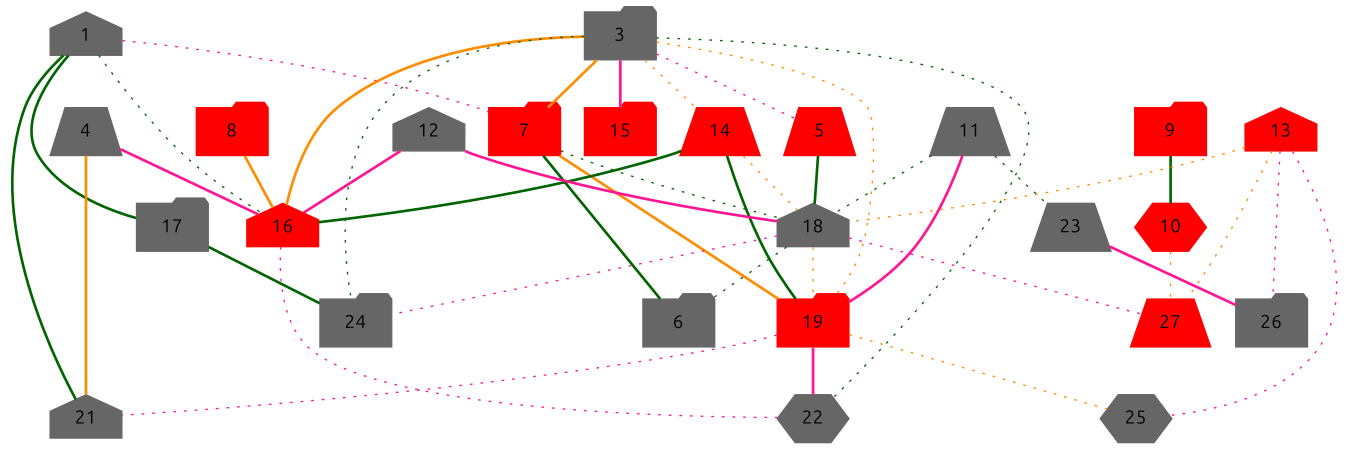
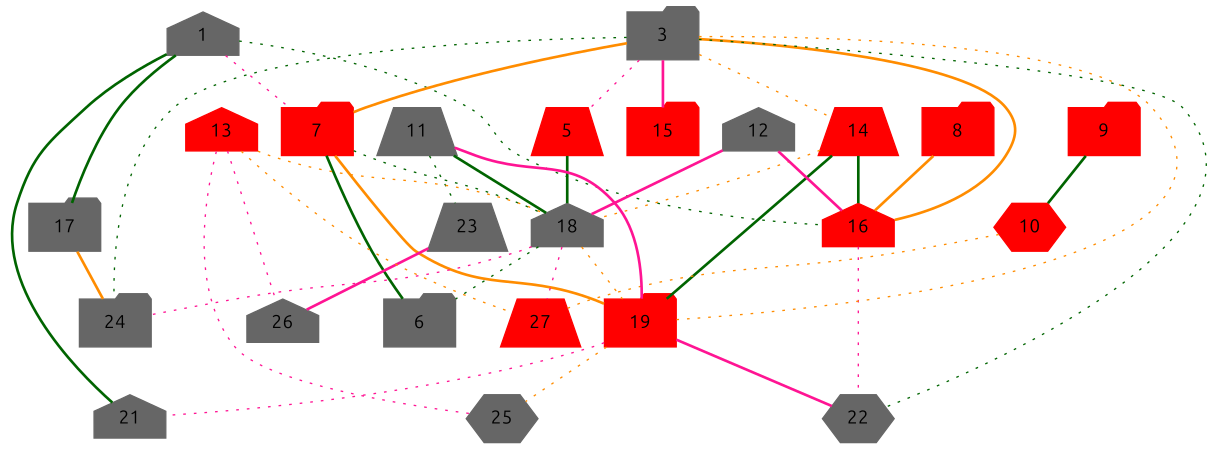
node "4": removed
edge "11" -- "18": style dotted -> bold
edge "17" -- "24": color darkgreen -> darkorange
node "26": shape folder -> house
